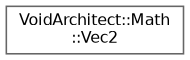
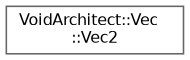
node "VoidArchitect::Math ::Vec2": label "VoidArchitect::Math ::Vec2" -> "VoidArchitect::Vec ::Vec2"
